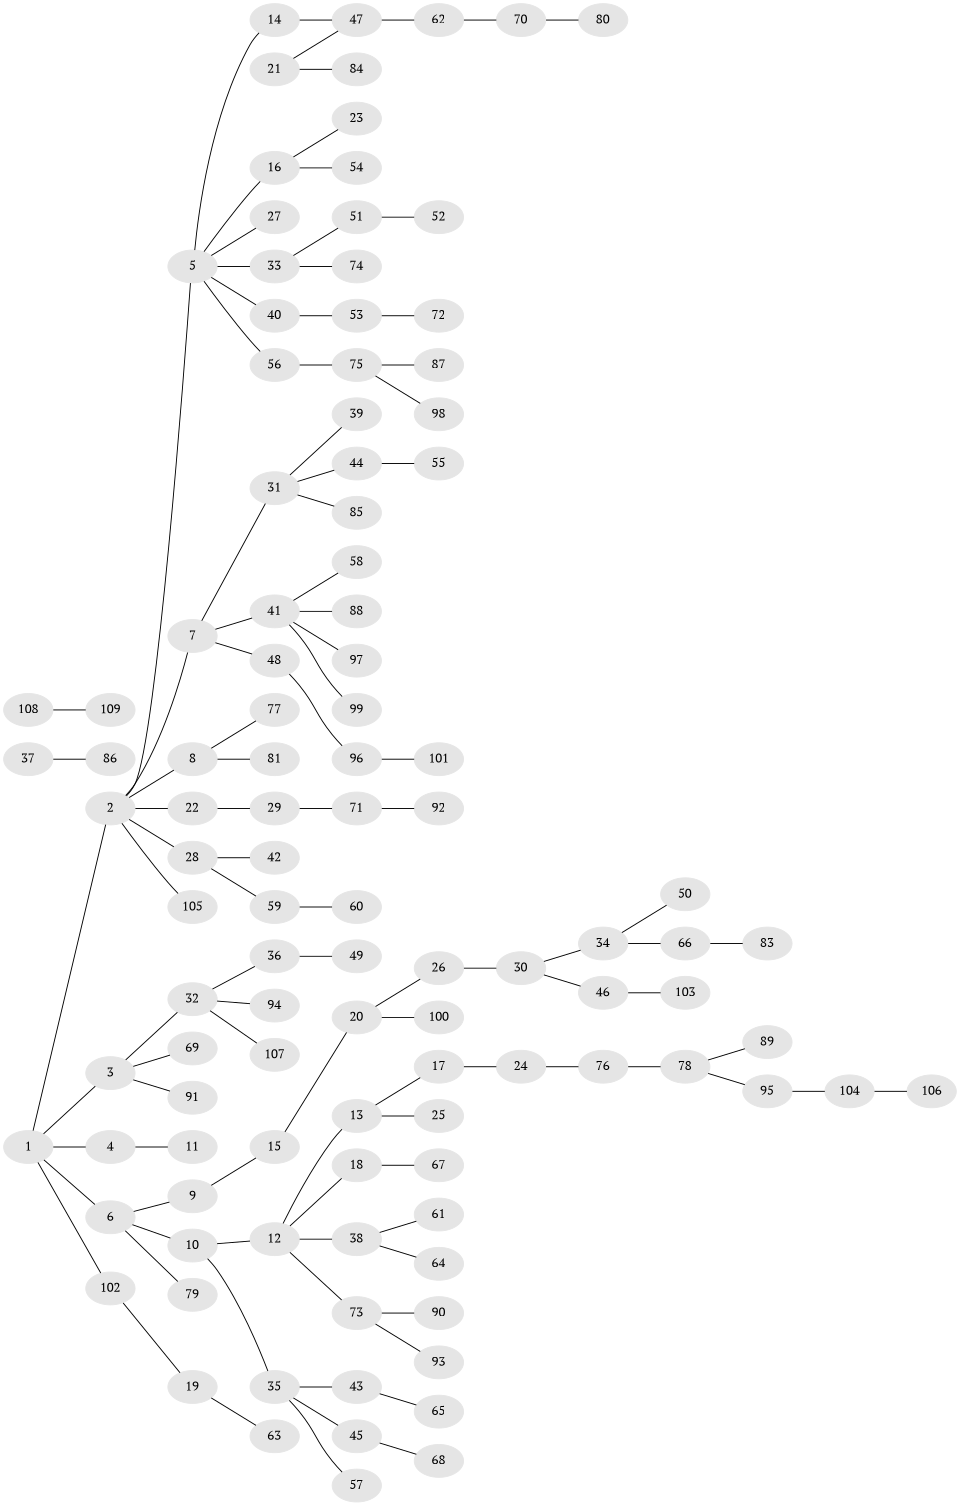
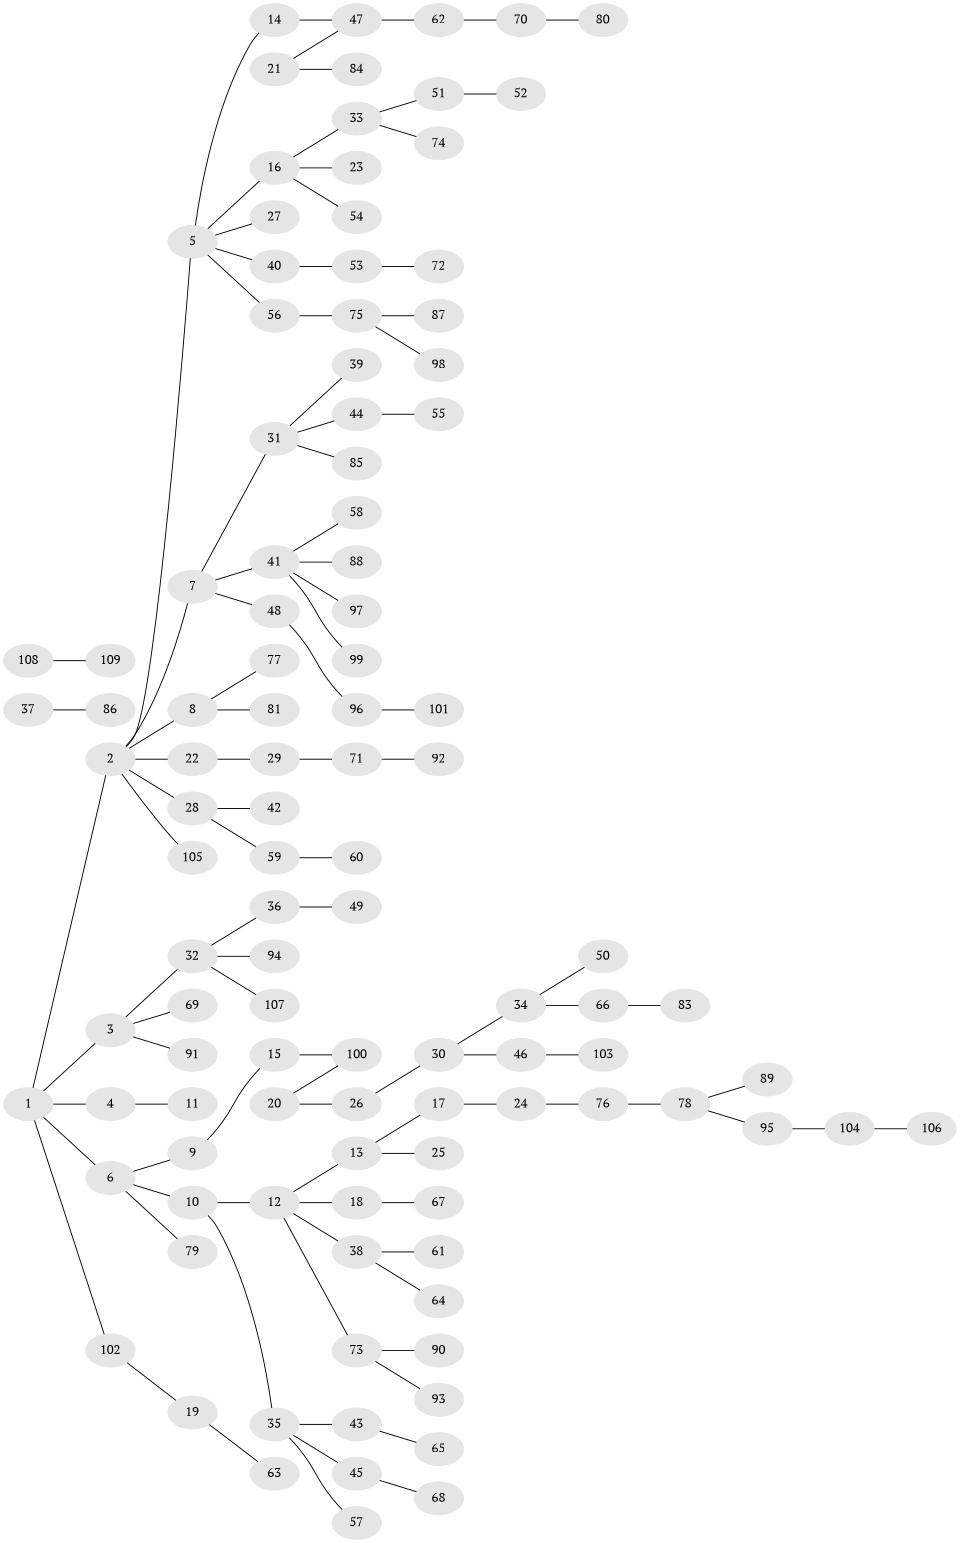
edge "5" -- "33": now "16" -- "33"
edge "20" -- "15": now "100" -- "15"
